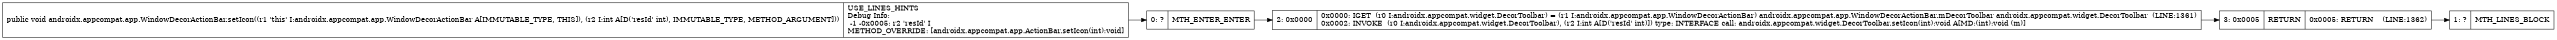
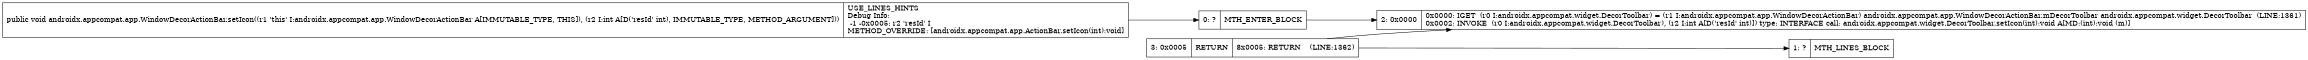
node "0: ?": text "MTH_ENTER_ENTER" -> "MTH_ENTER_BLOCK"
edge "2: 0x0000" -> "3: 0x0005": reversed
node "3: 0x0005": text "0x0005: RETURN    (LINE:1362)" -> "8x0005: RETURN    (LINE:1362)"
